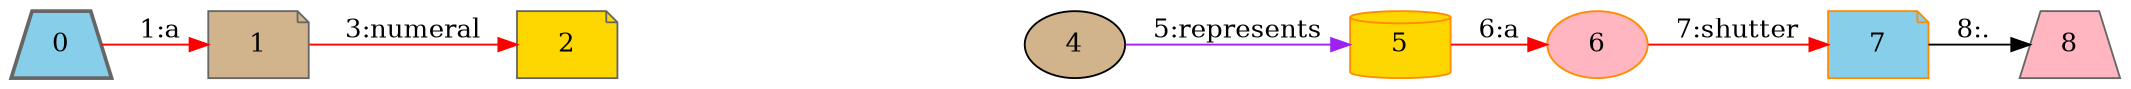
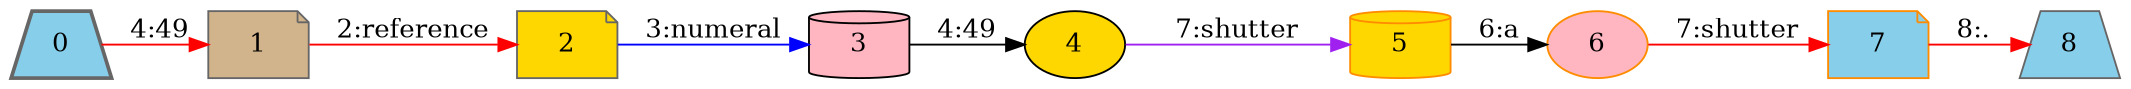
edge "0" -> "1": label "1:a" -> "4:49"
edge "1" -> "2": label "3:numeral" -> "2:reference"
edge "4" -> "5": label "5:represents" -> "7:shutter"
node "3": added
node "4": fillcolor tan -> gold
edge "5" -> "6": color red -> black
edge "7" -> "8": color black -> red
node "8": fillcolor lightpink -> skyblue
